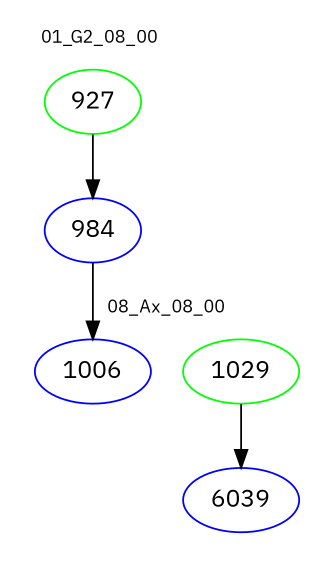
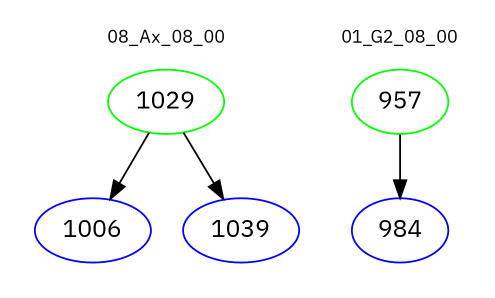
node "927": label "927" -> "957"
edge "984" -> "1006": now "1029" -> "1006"
node "6039": label "6039" -> "1039"
